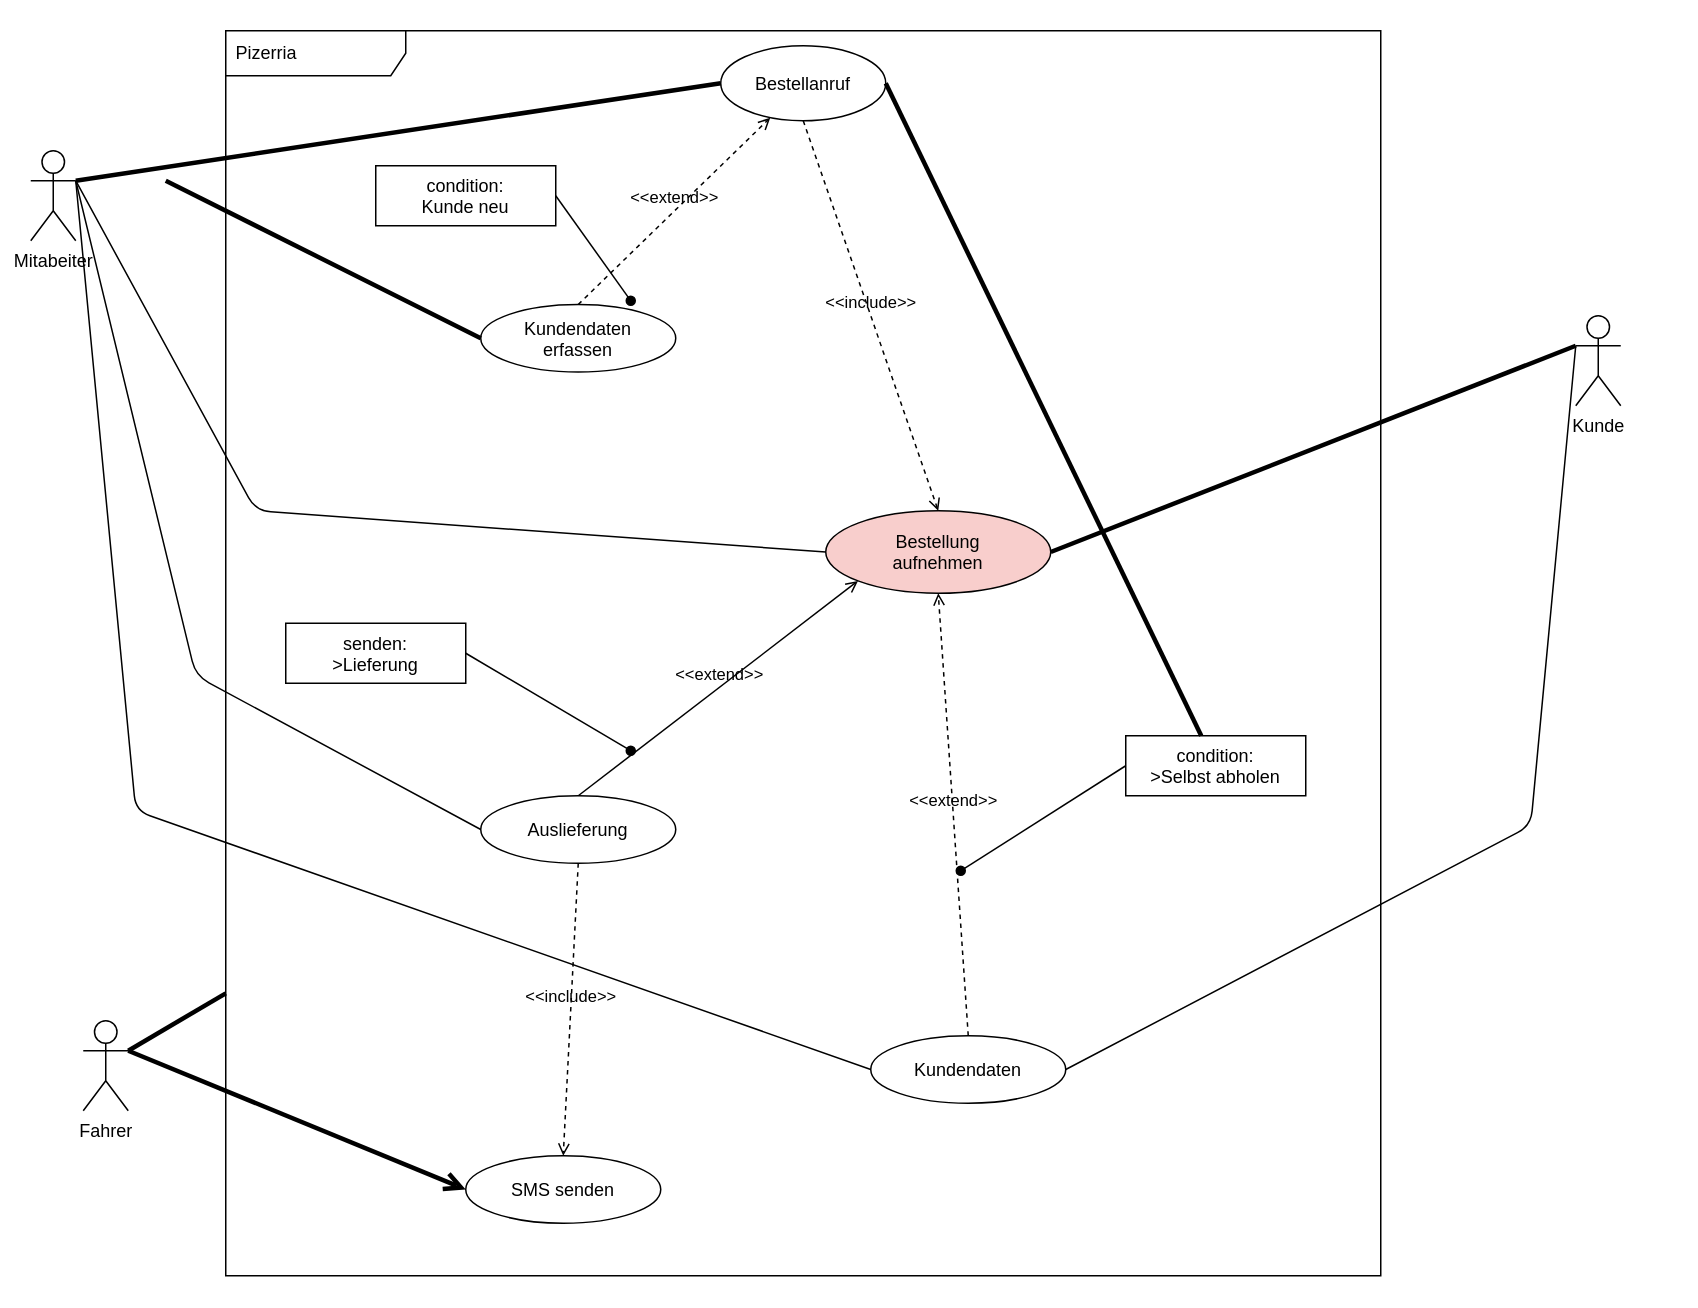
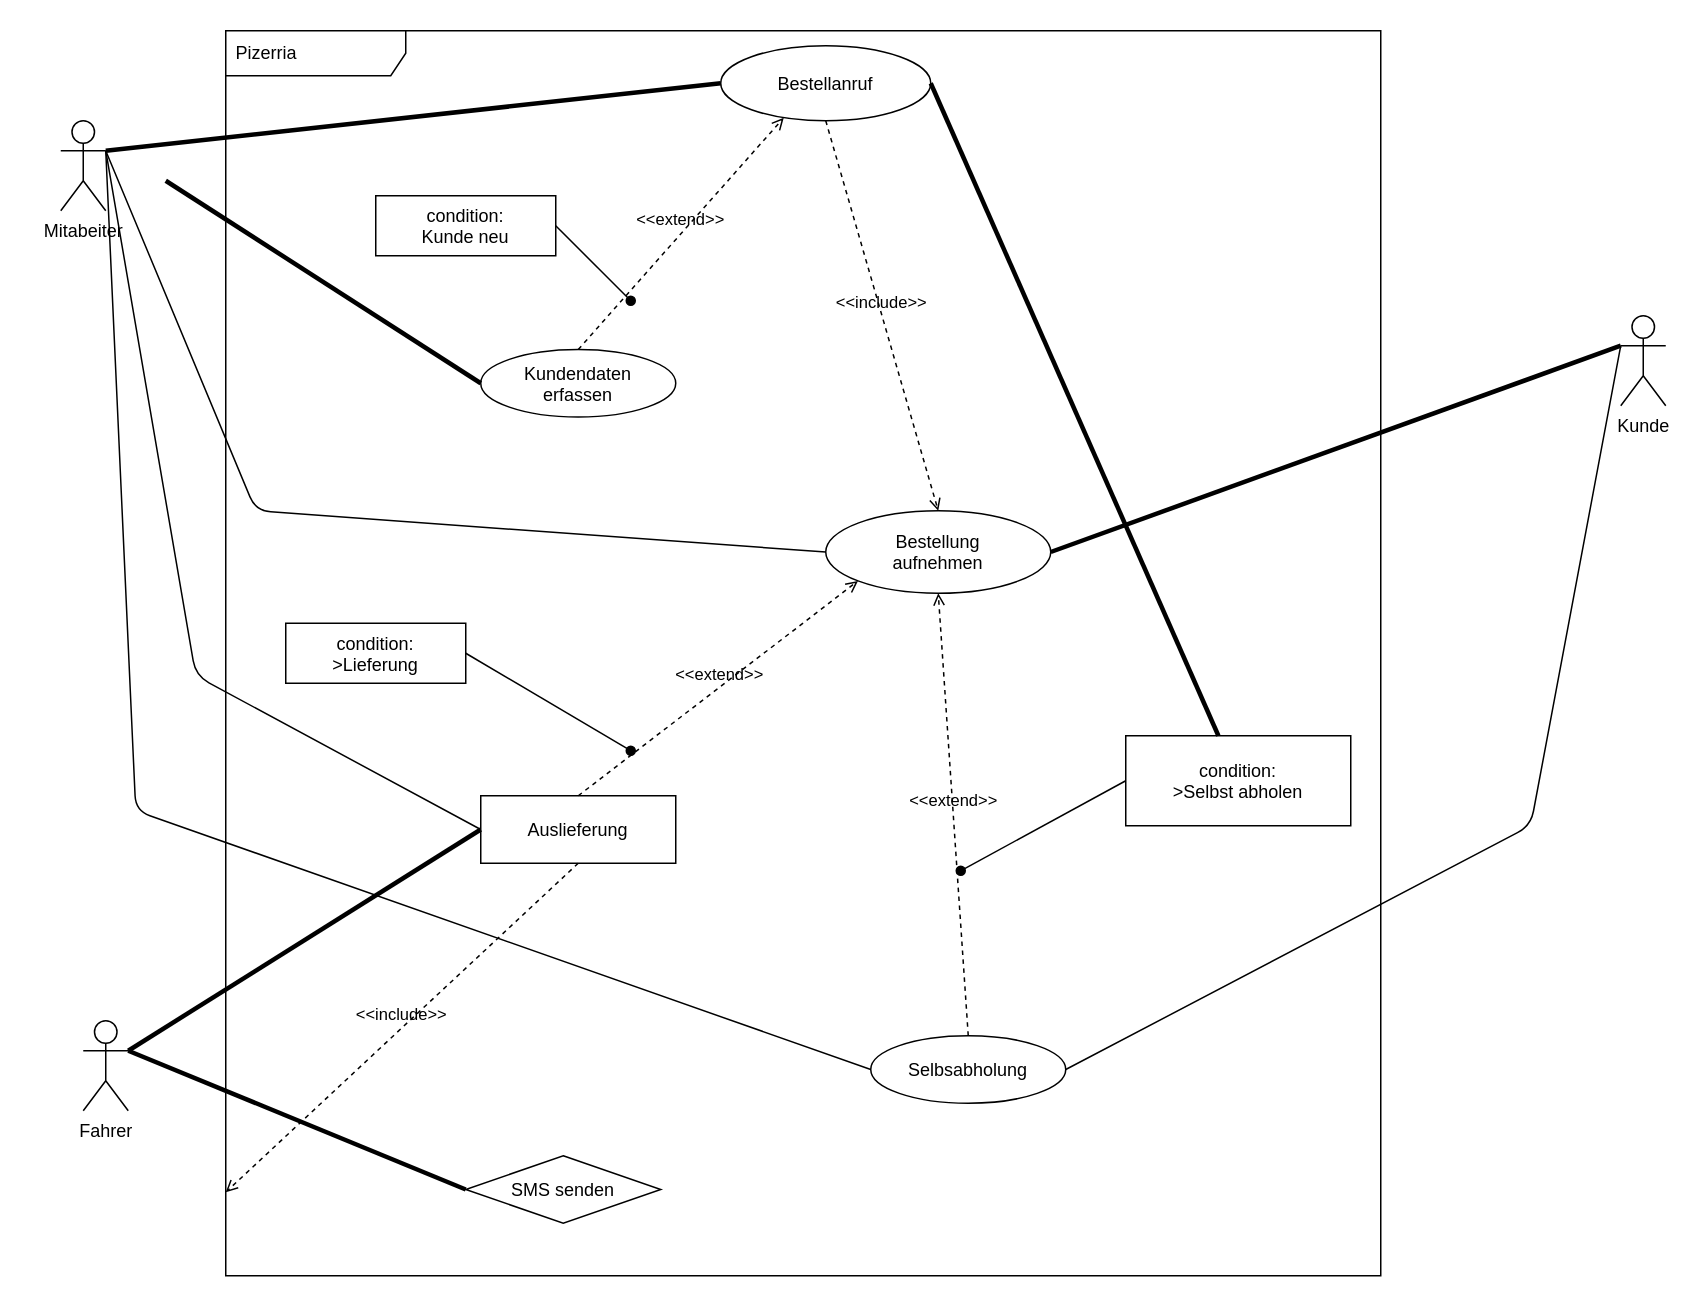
node "Bestellanruf": size 165x75 -> 210x75
node "Mitabeiter": moved (53, 196) -> (83, 166)
node "condition: Kunde neu": moved (466, 196) -> (466, 226)
node "Kundendaten erfassen": moved (578, 338) -> (578, 383)
node "Kunde": moved (1598, 361) -> (1643, 361)
node "Bestellung aufnehmen": fillcolor #f8cecc -> #ffffff
node "senden: >Lieferung": label "senden: >Lieferung" -> "condition: >Lieferung"
edge "Auslieferung" -> "Bestellung aufnehmen": style solid -> dashed
node "condition: >Selbst abholen": size 180x60 -> 225x90
node "Auslieferung": shape ellipse -> rectangle
edge "Auslieferung" -> "SMS senden": now "Auslieferung" -> "Pizerria"
edge "Pizerria" -- "Fahrer": now "Auslieferung" -- "Fahrer"
node "Kundendaten": label "Kundendaten" -> "Selbsabholung"
edge "Fahrer" -> "SMS senden": arrowhead open -> none
node "SMS senden": shape ellipse -> diamond
